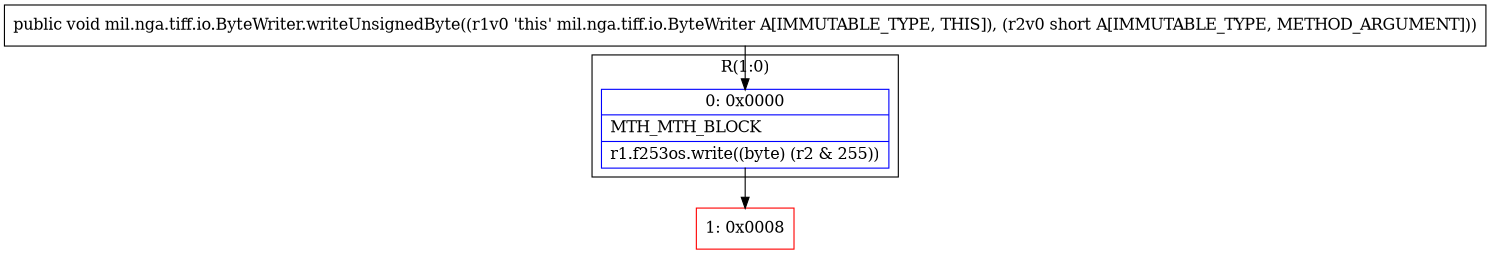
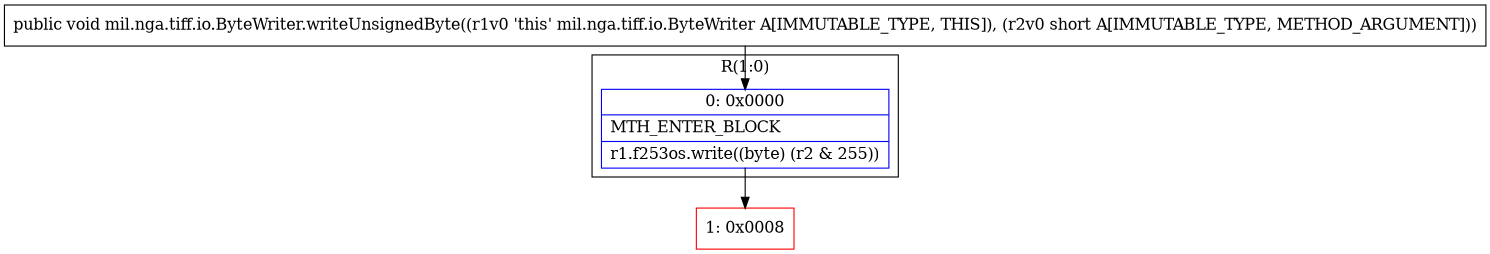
node "0: 0x0000": text "MTH_MTH_BLOCK" -> "MTH_ENTER_BLOCK"
